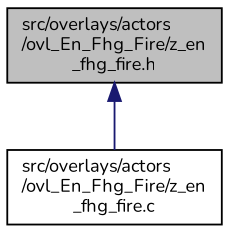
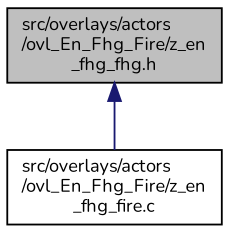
node "src/overlays/actors /ovl_En_Fhg_Fire/z_en _fhg_fire.h": label "src/overlays/actors /ovl_En_Fhg_Fire/z_en _fhg_fire.h" -> "src/overlays/actors /ovl_En_Fhg_Fire/z_en _fhg_fhg.h"
